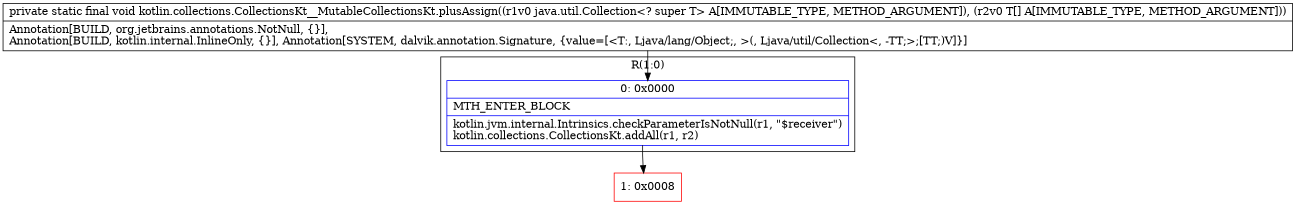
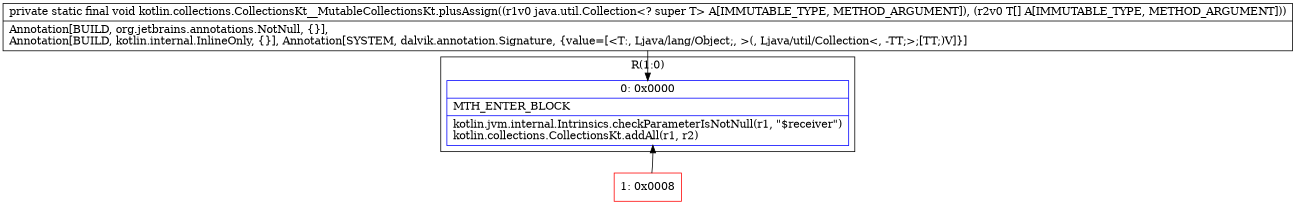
edge "0: 0x0000" -> "1: 0x0008": reversed
